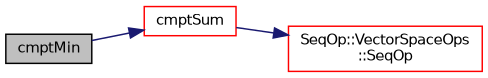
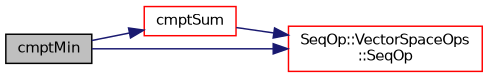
edge "cmptMin" -> "SeqOp::VectorSpaceOps ::SeqOp": added
